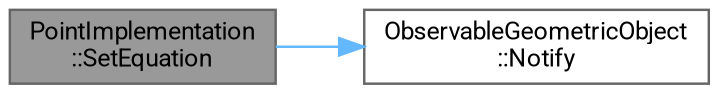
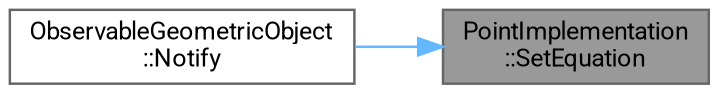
edge "PointImplementation ::SetEquation" -> "ObservableGeometricObject ::Notify": reversed
